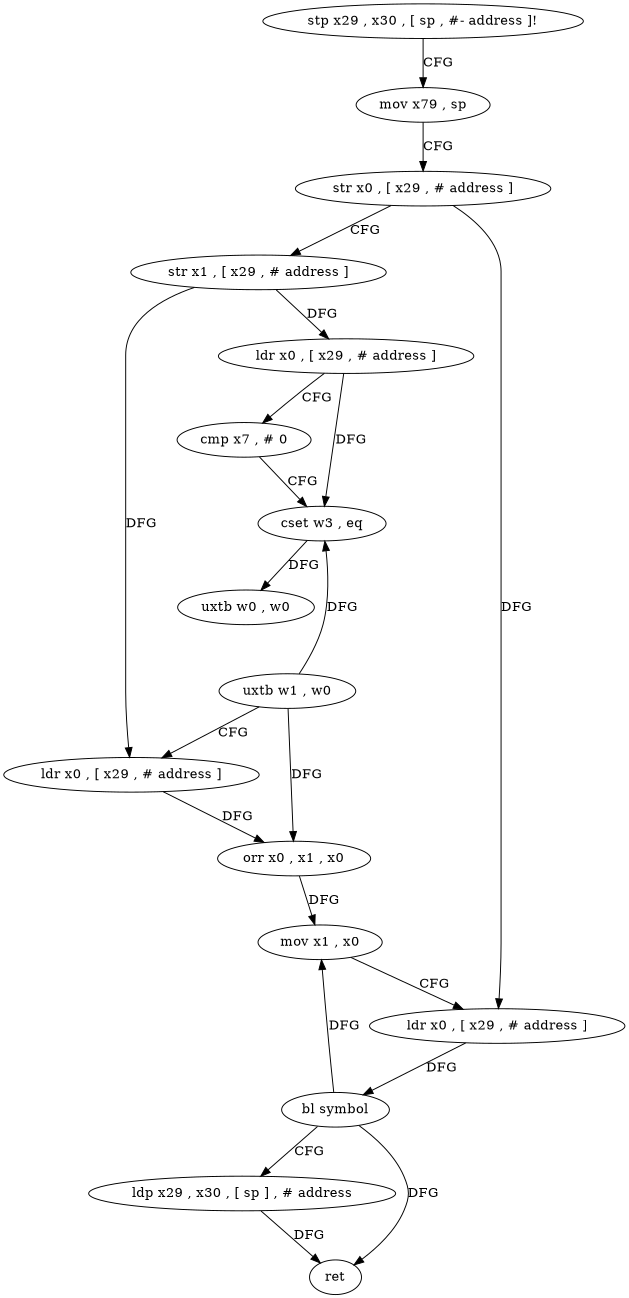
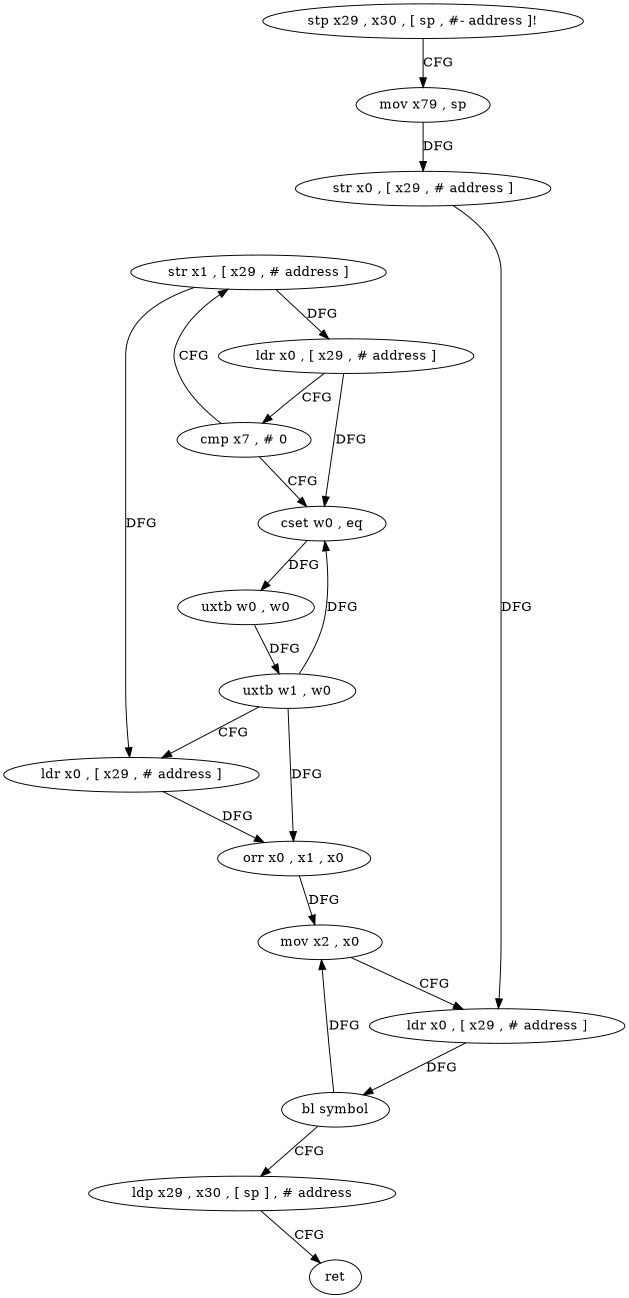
edge "mov x79 , sp" -> "str x0 , [ x29 , # address ]": label "CFG" -> "DFG"
edge "str x0 , [ x29 , # address ]" -> "str x1 , [ x29 , # address ]": now "cmp x7 , # 0" -> "str x1 , [ x29 , # address ]"
node "cset w3 , eq": label "cset w3 , eq" -> "cset w0 , eq"
edge "uxtb w0 , w0" -> "uxtb w1 , w0": added, label "DFG"
node "mov x1 , x0": label "mov x1 , x0" -> "mov x2 , x0"
edge "bl symbol" -> "ret": removed, label "DFG"
edge "ldp x29 , x30 , [ sp ] , # address" -> "ret": label "DFG" -> "CFG"
